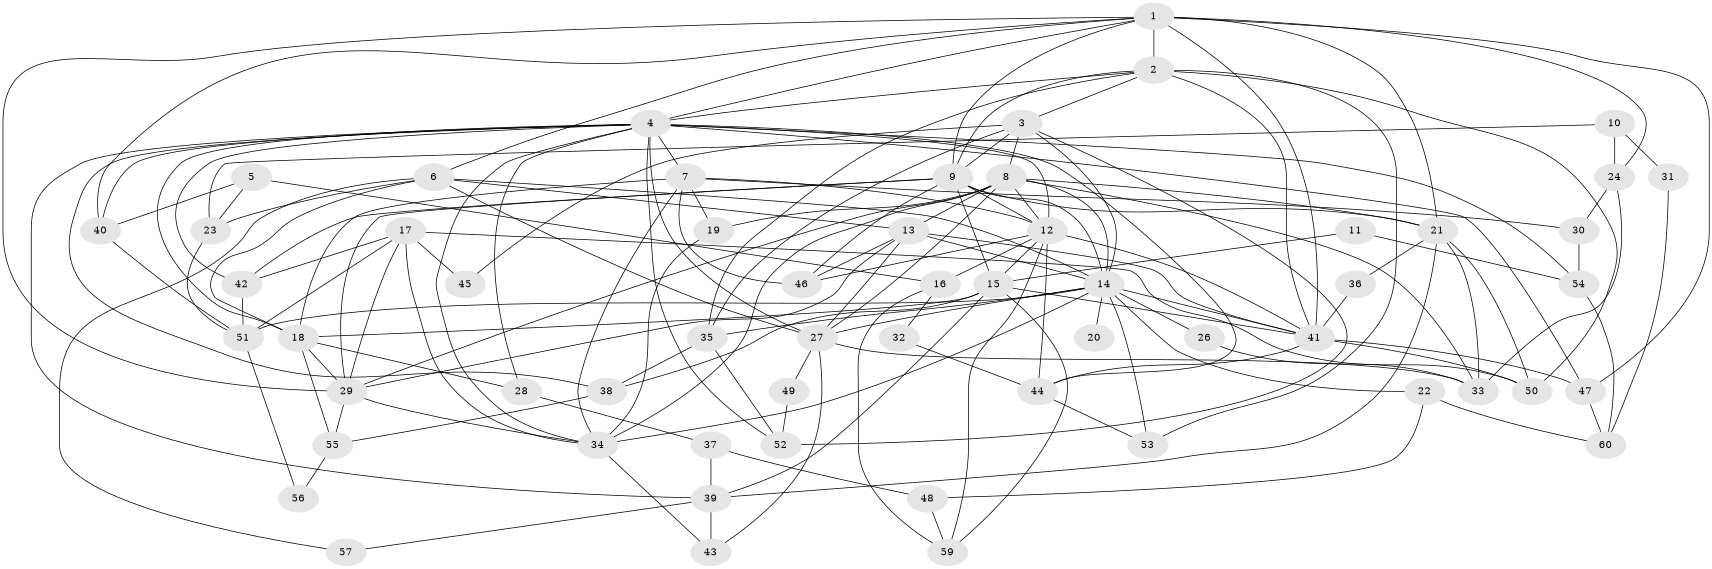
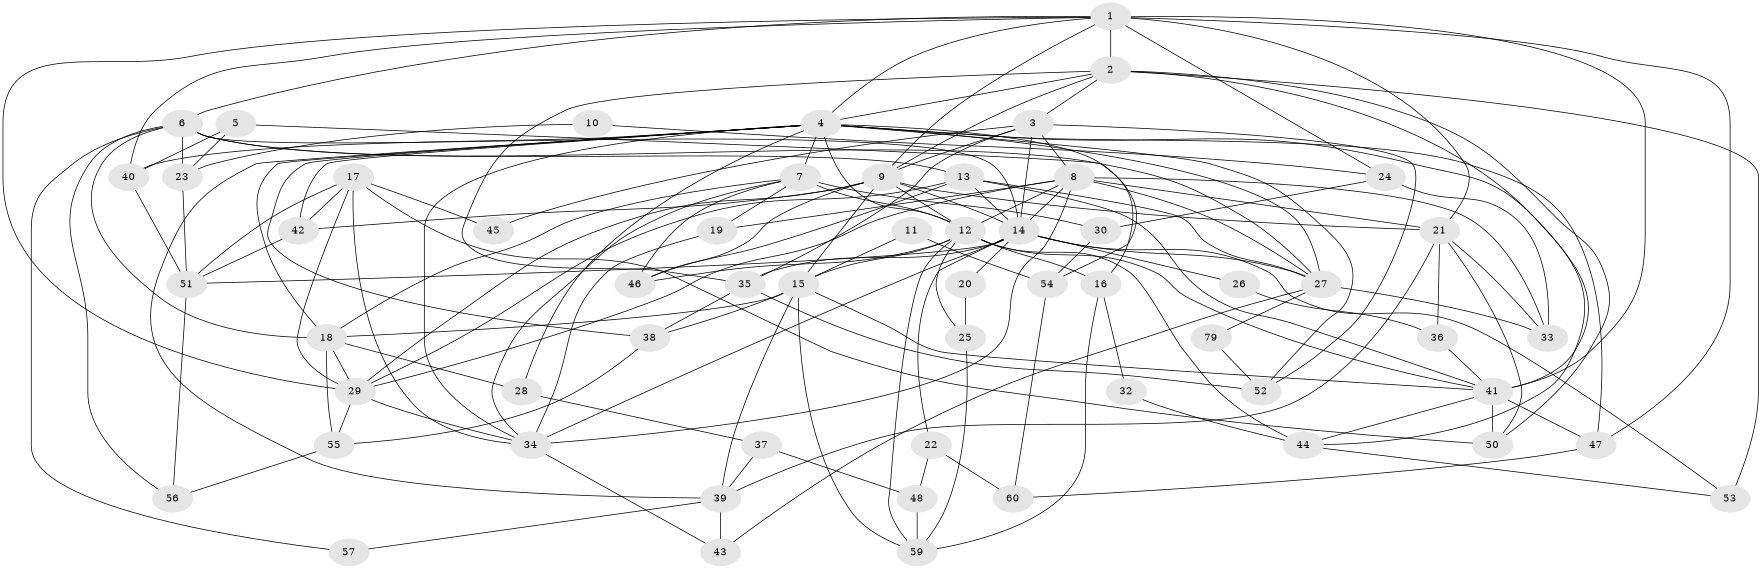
node "31": removed
edge "8" -- "13": removed
edge "6" -- "56": added
edge "14" -- "41": removed
node "25": added
edge "26" -- "33": now "26" -- "36"
node "49": label "49" -> "79"
